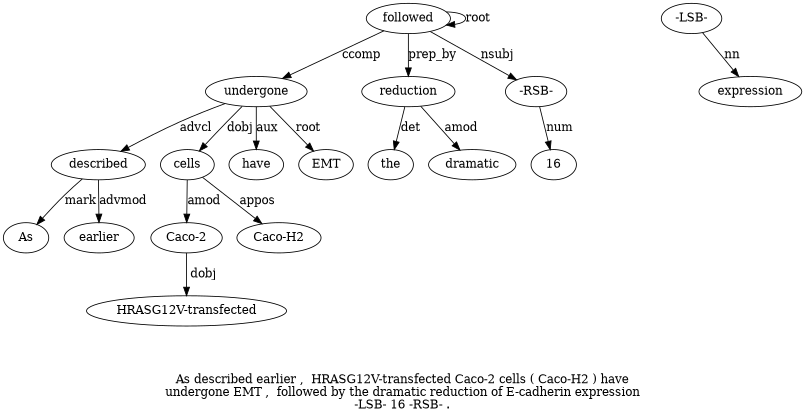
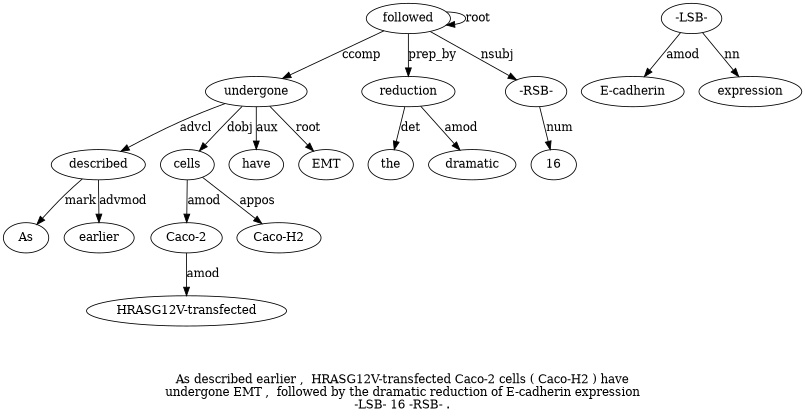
node "E-cadherin": added
edge "Caco-2" -> "HRASG12V-transfected": label "dobj" -> "amod"
